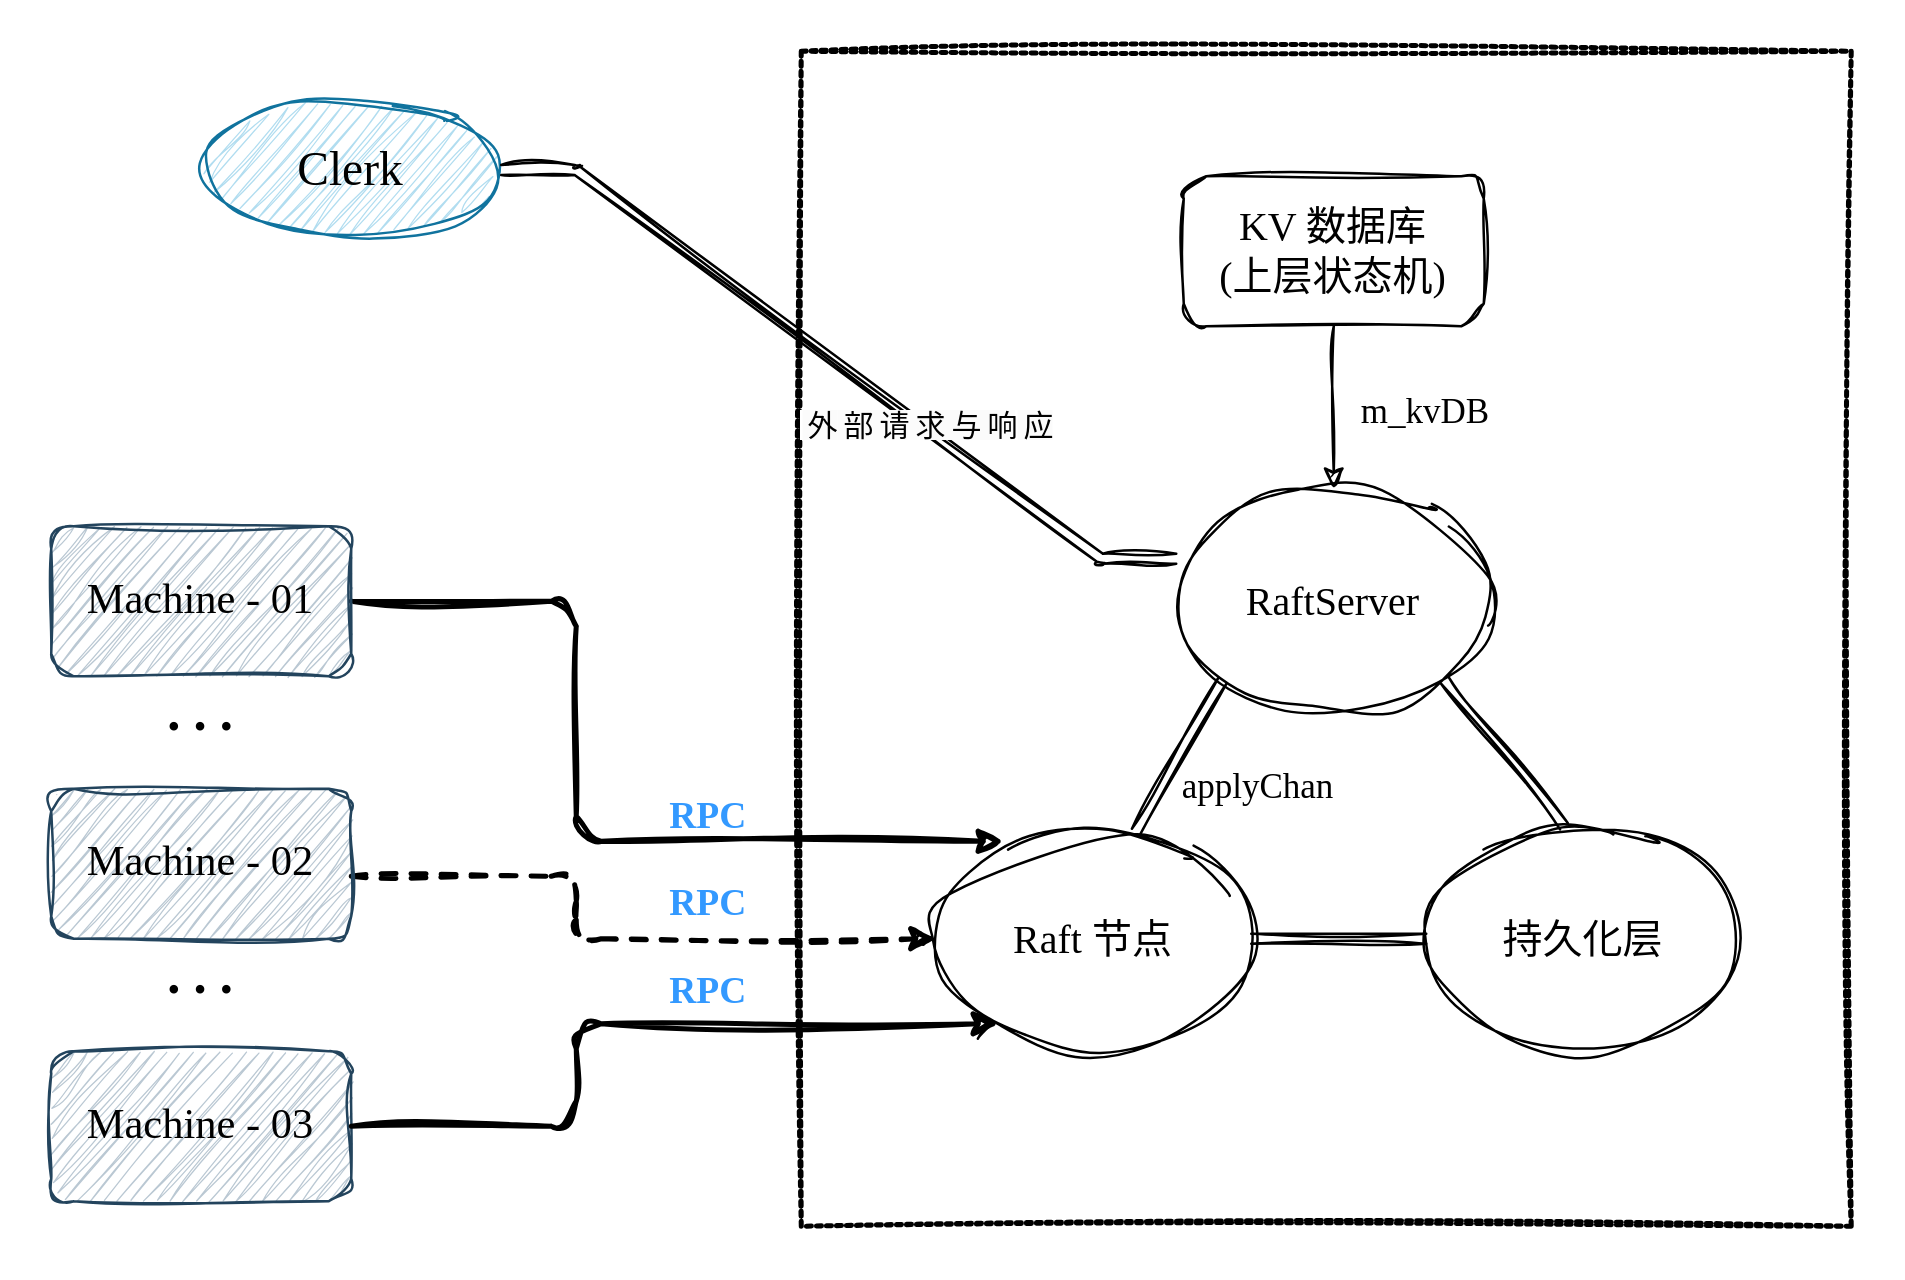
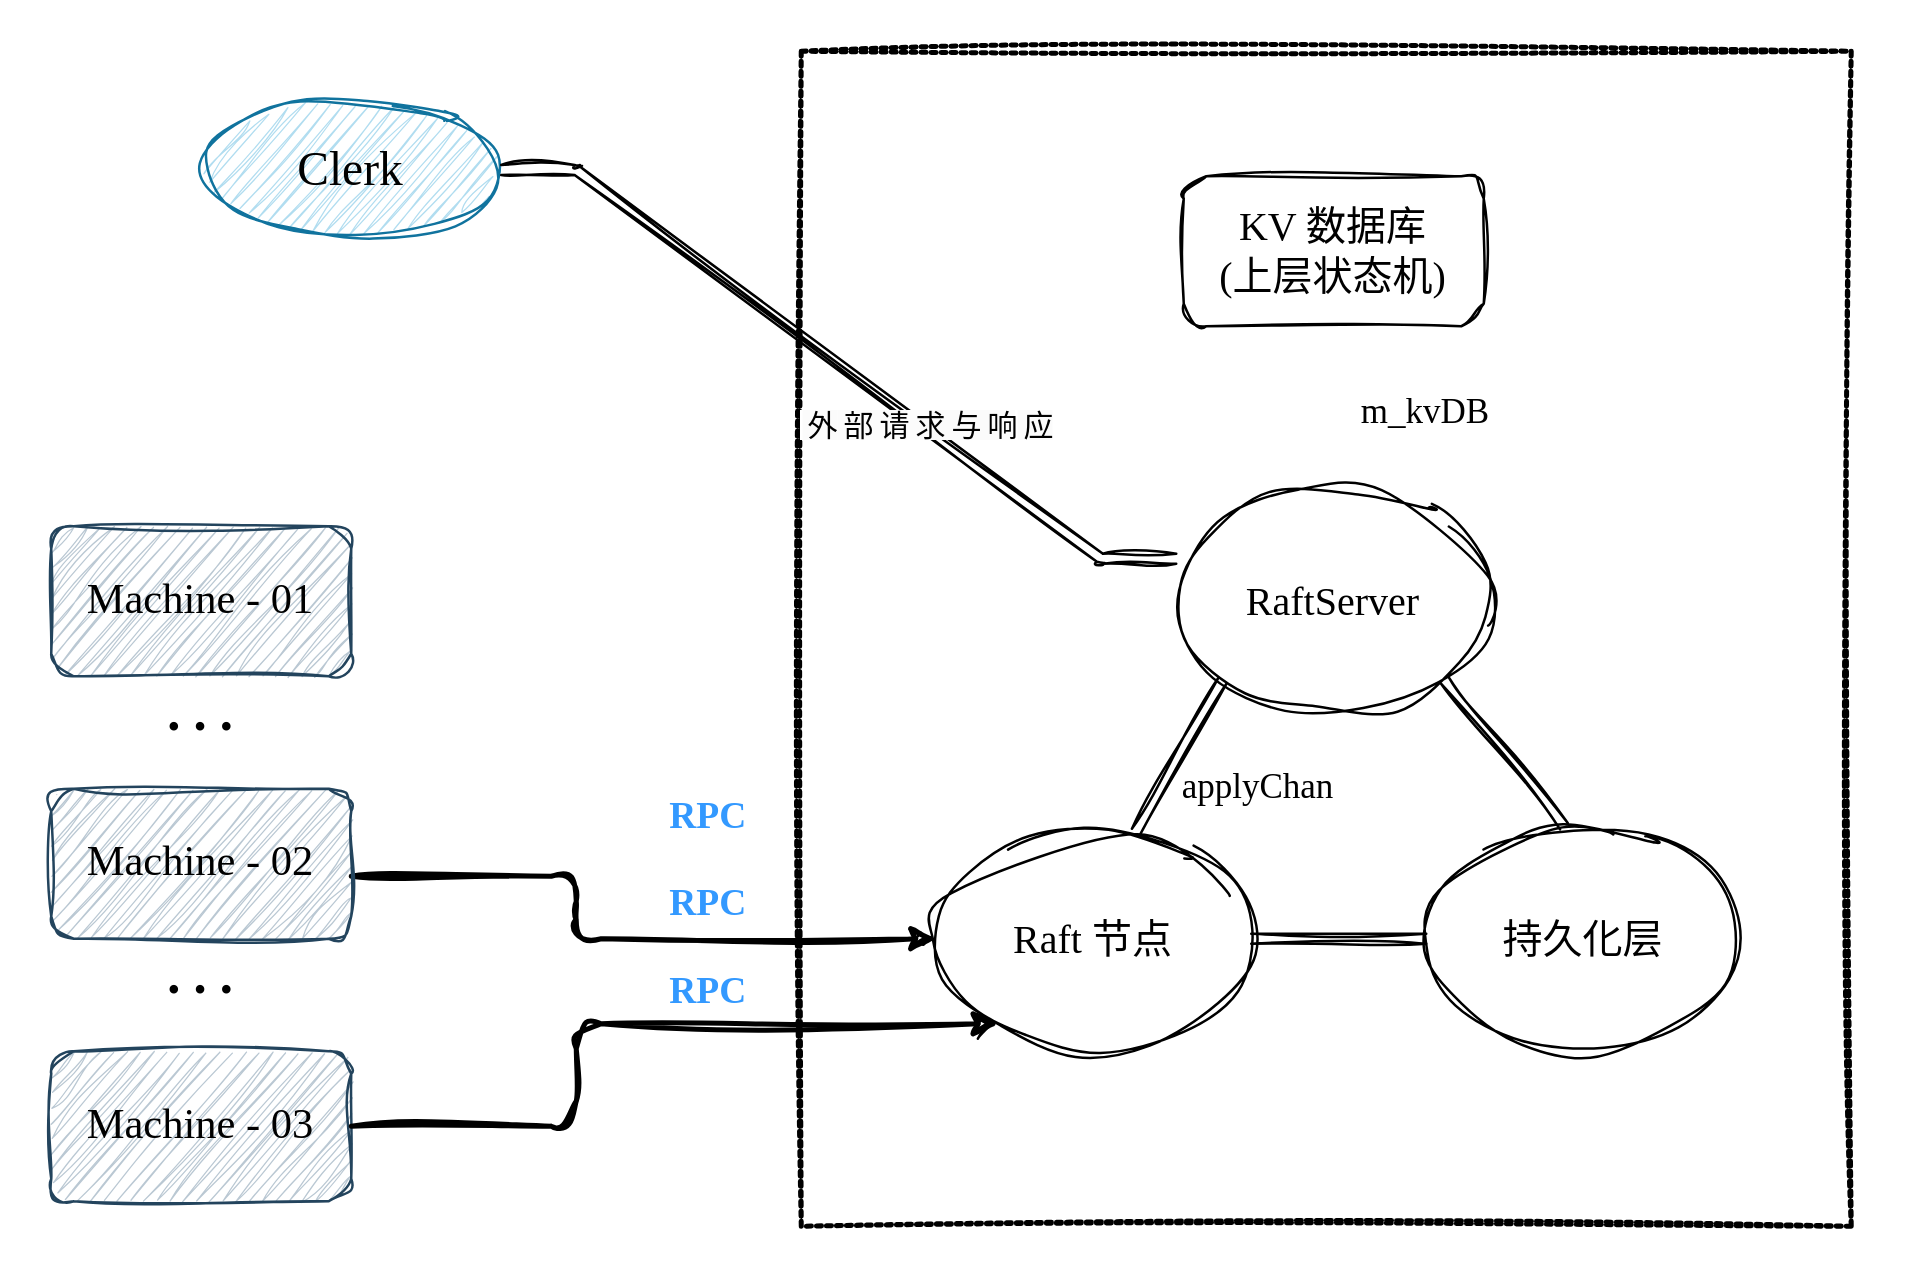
edge "KV 数据库 (上层状态机)" -> "RaftServer": removed
edge "Machine - 01" -> "Raft 节点": removed
edge "Machine - 02" -> "Raft 节点": style dashed -> solid
